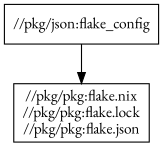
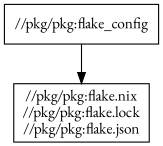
node "//pkg/json:flake_config": label "//pkg/json:flake_config" -> "//pkg/pkg:flake_config"
